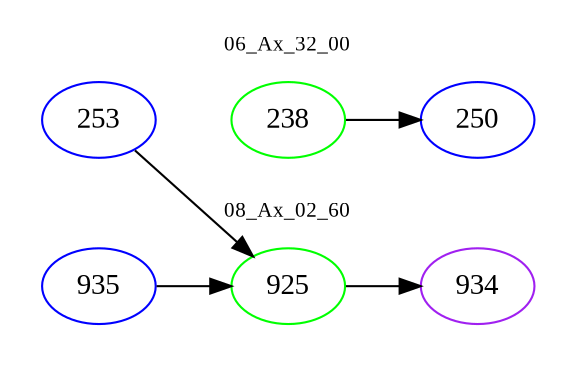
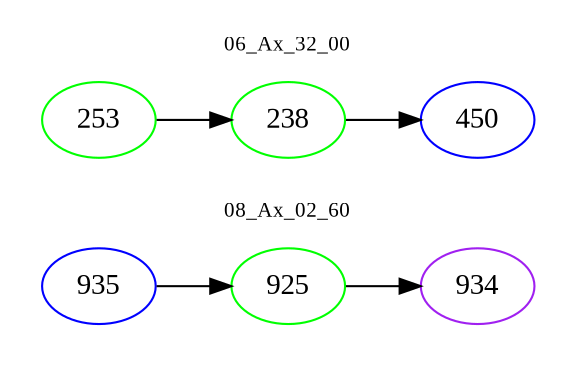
node "253": color blue -> green
node "250": label "250" -> "450"
edge "253" -> "925": now "253" -> "238"
